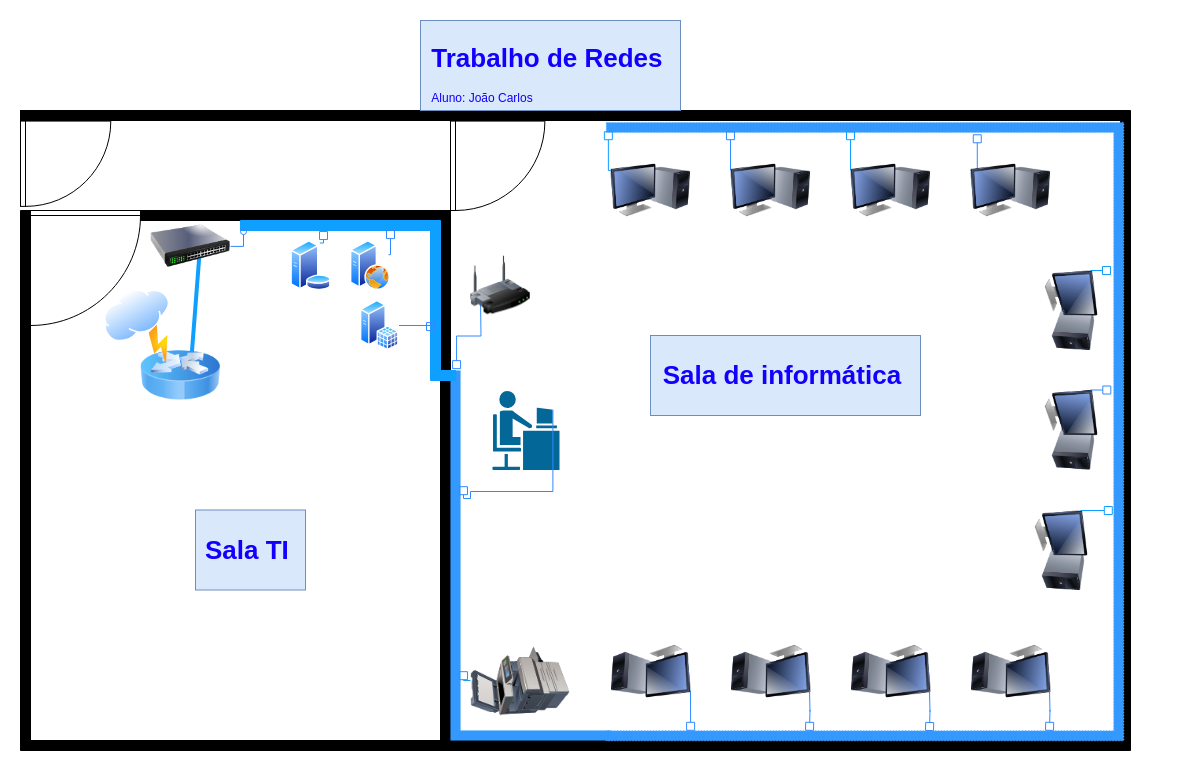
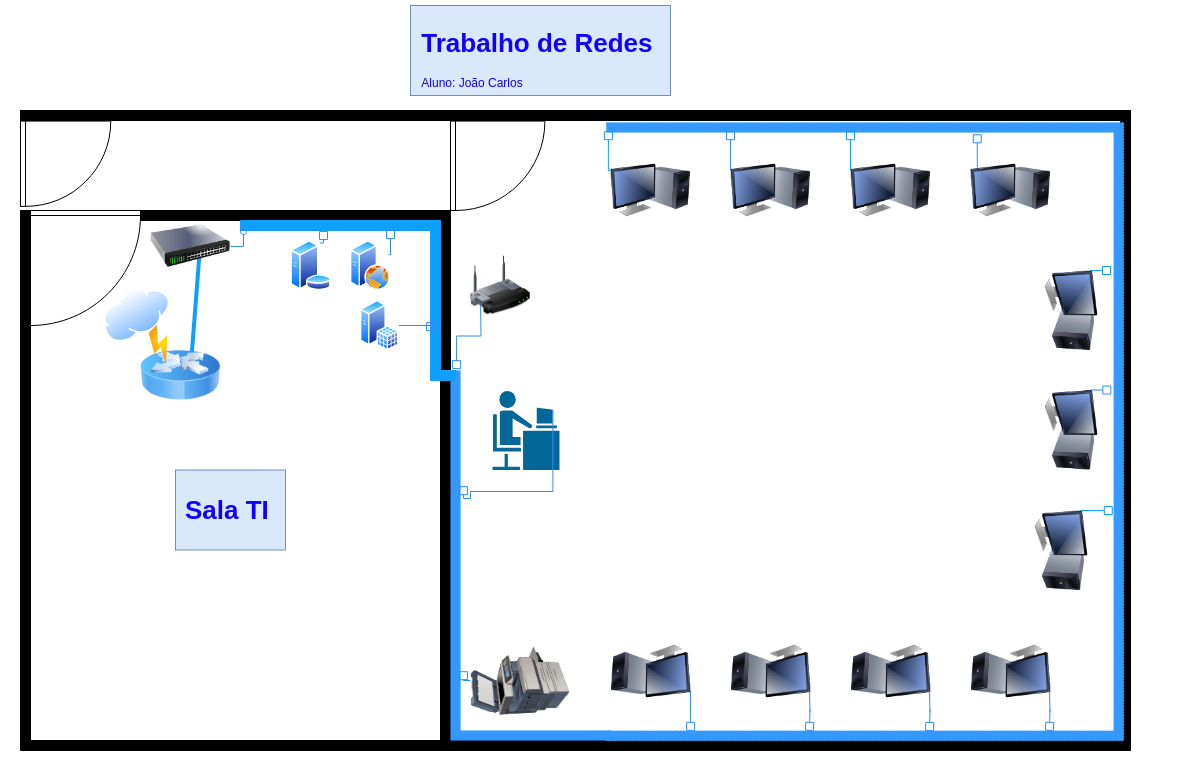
node "Trabalho de Redes Aluno: João Carlos": moved (551, 66) -> (541, 51)
node "Sala de informática": removed
node "Sala TI": moved (251, 550) -> (231, 510)
